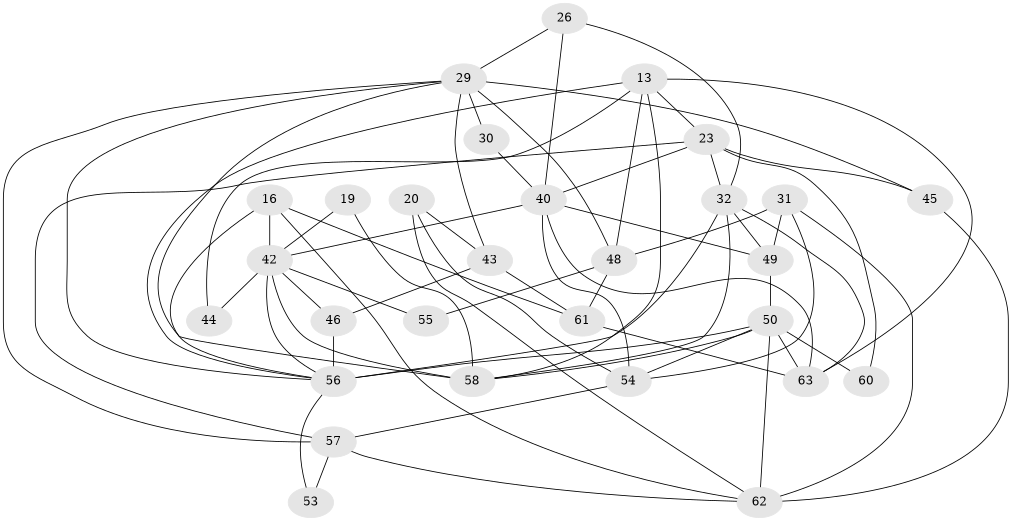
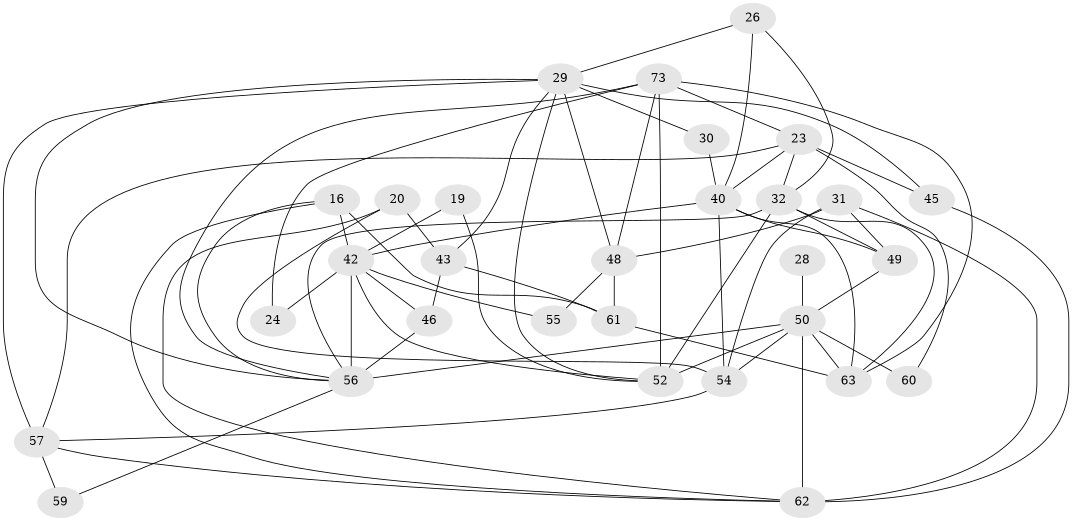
node "13": label "13" -> "73"
node "28": added
node "44": label "44" -> "24"
node "58": label "58" -> "52"
node "53": label "53" -> "59"
